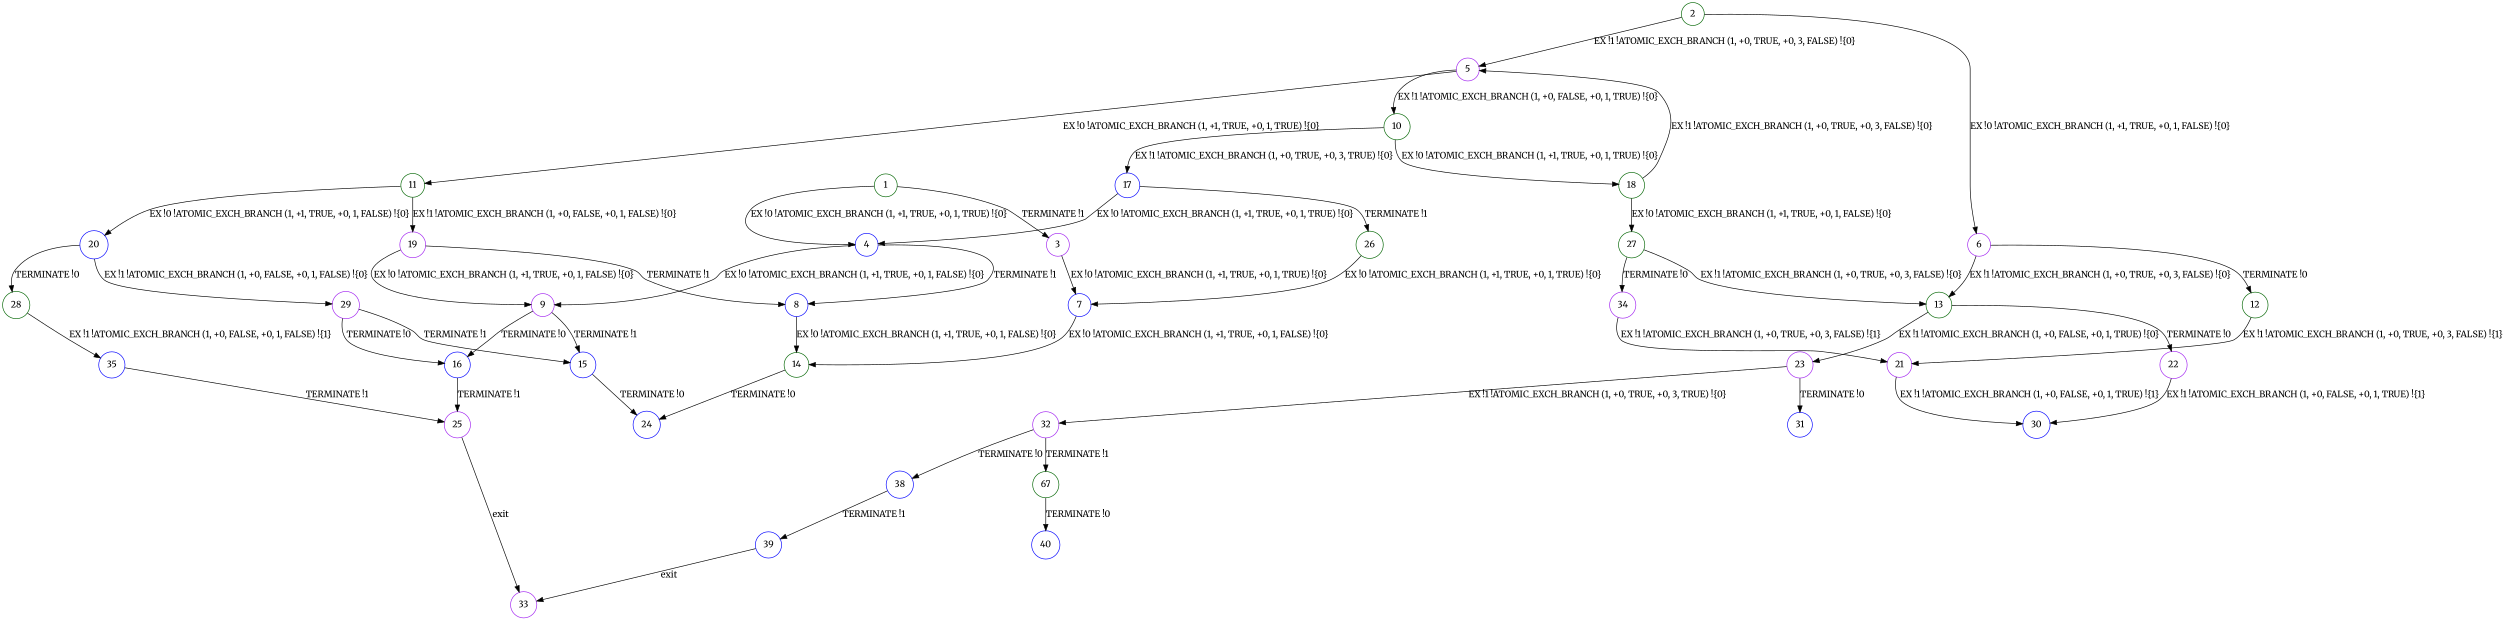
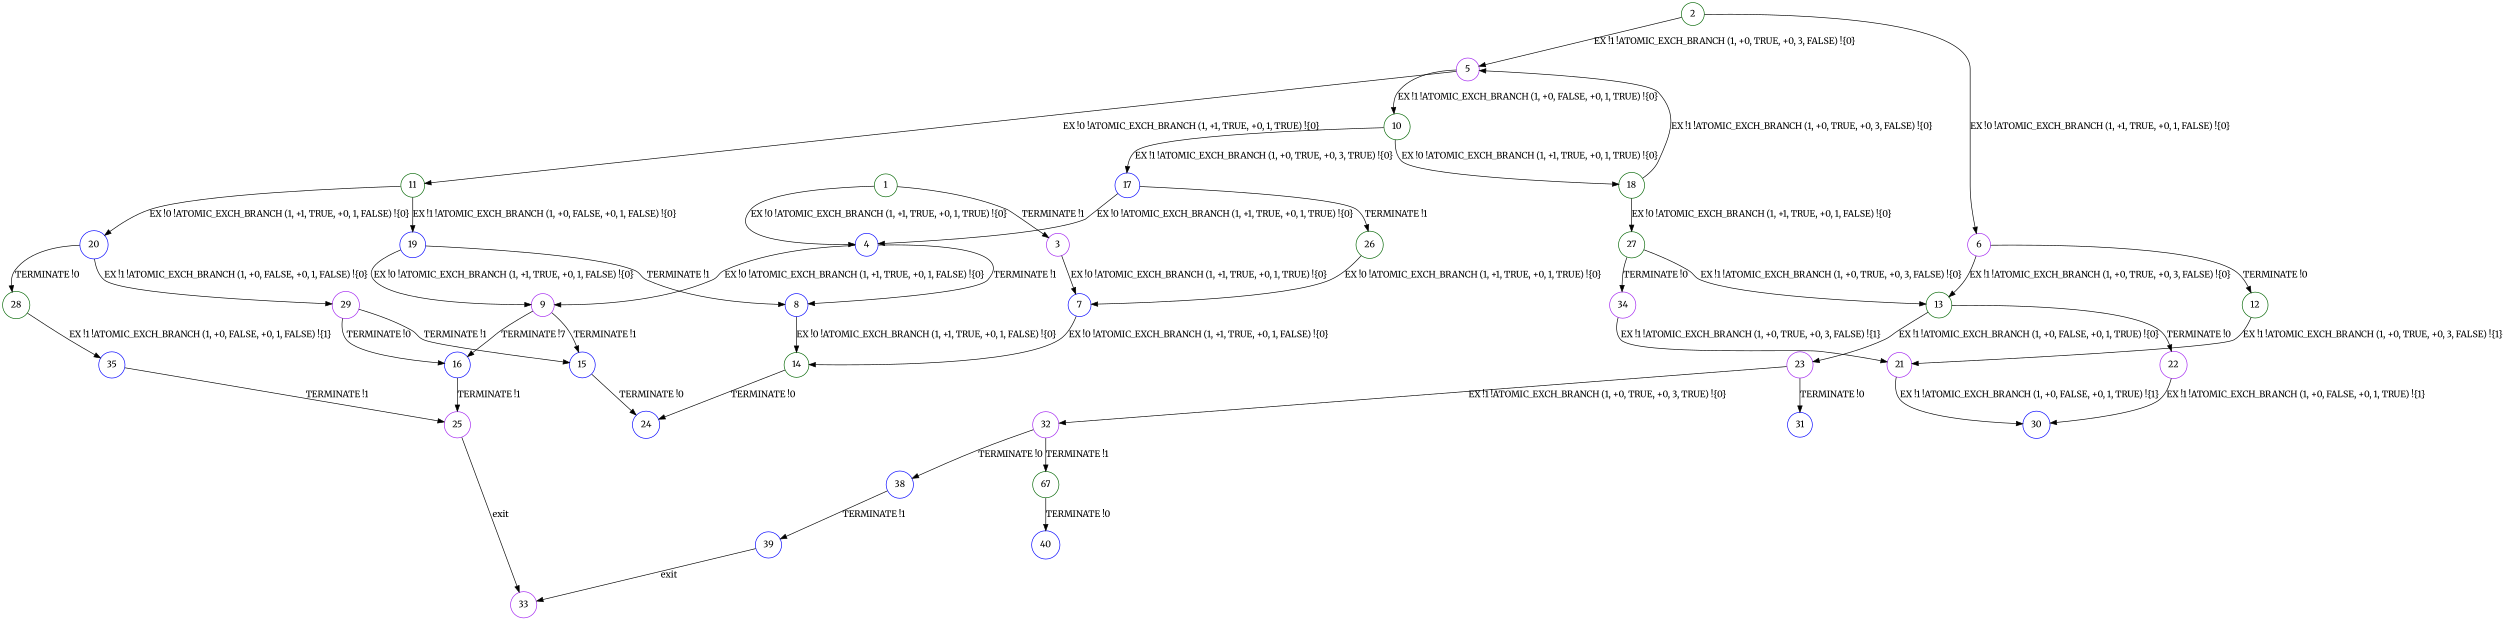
node "19": color purple -> blue
edge "9" -> "16": label "TERMINATE !0" -> "TERMINATE !7"
